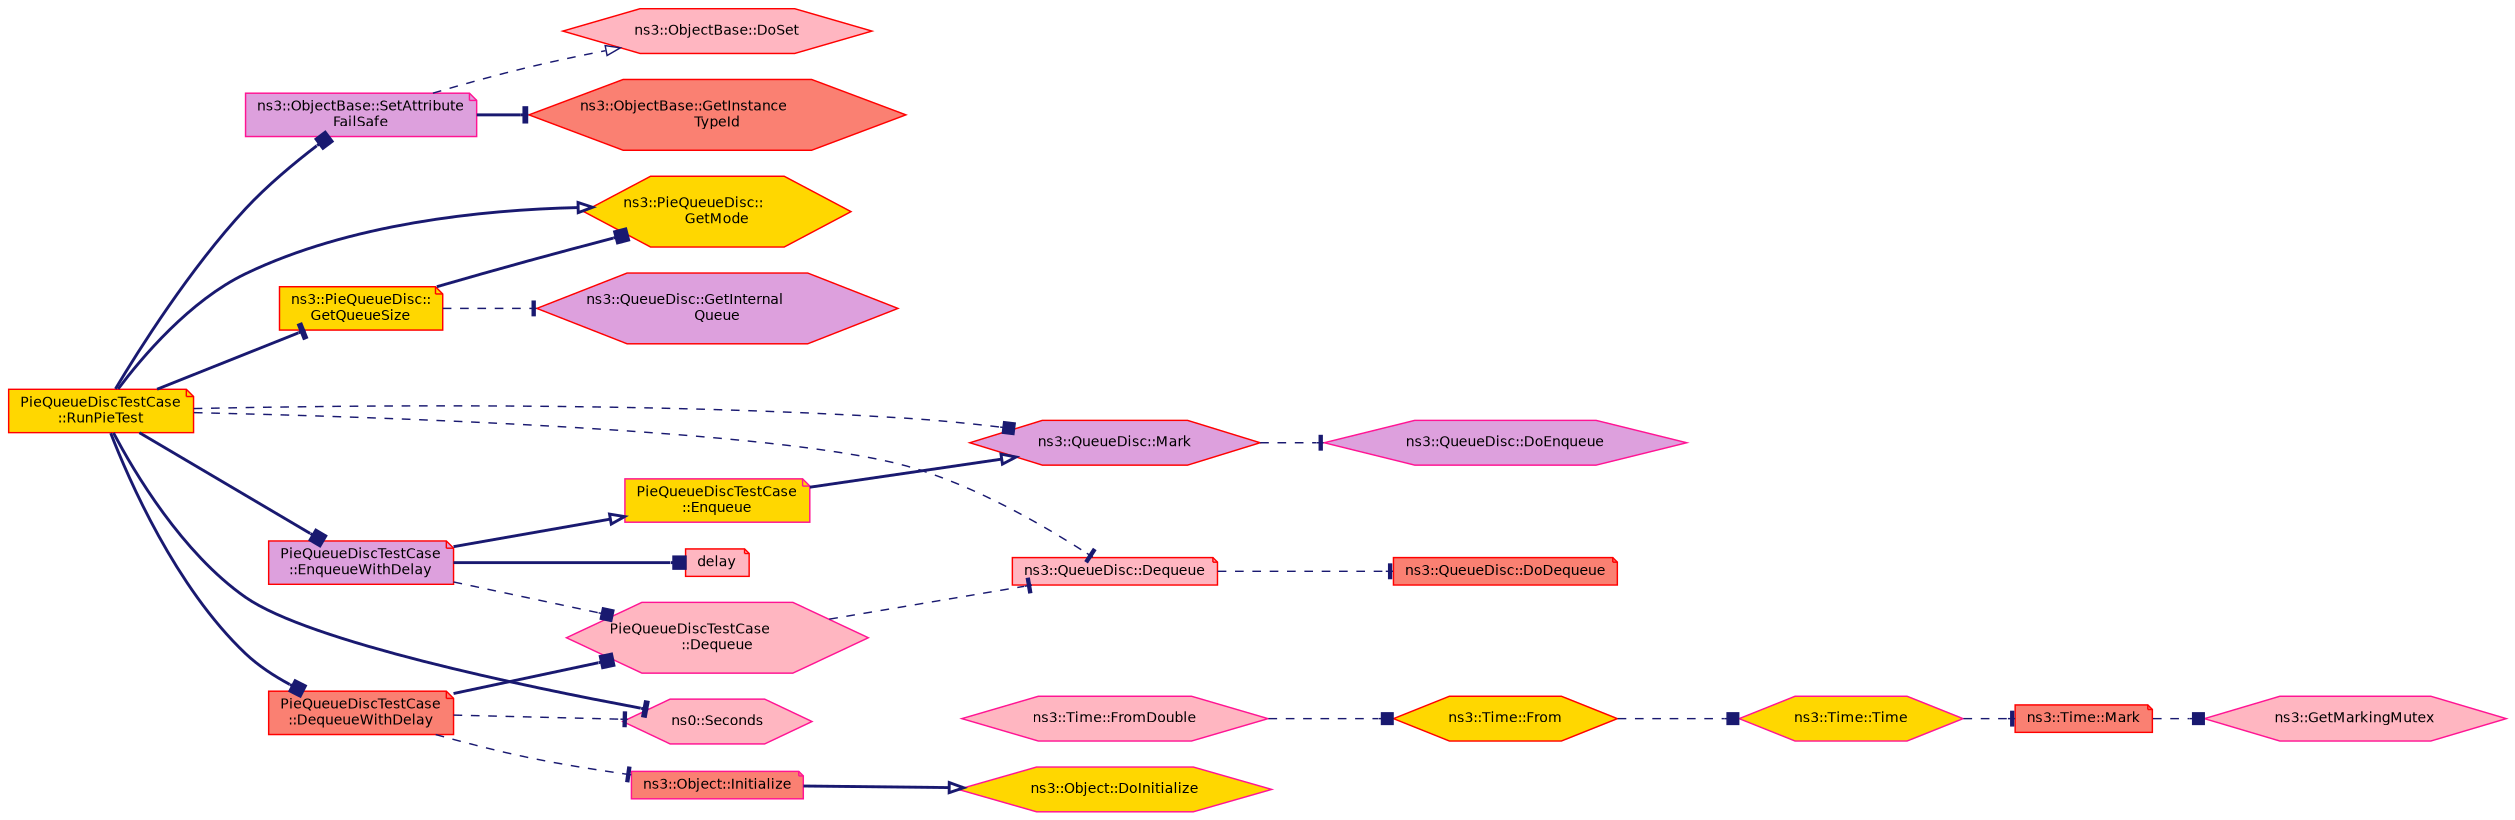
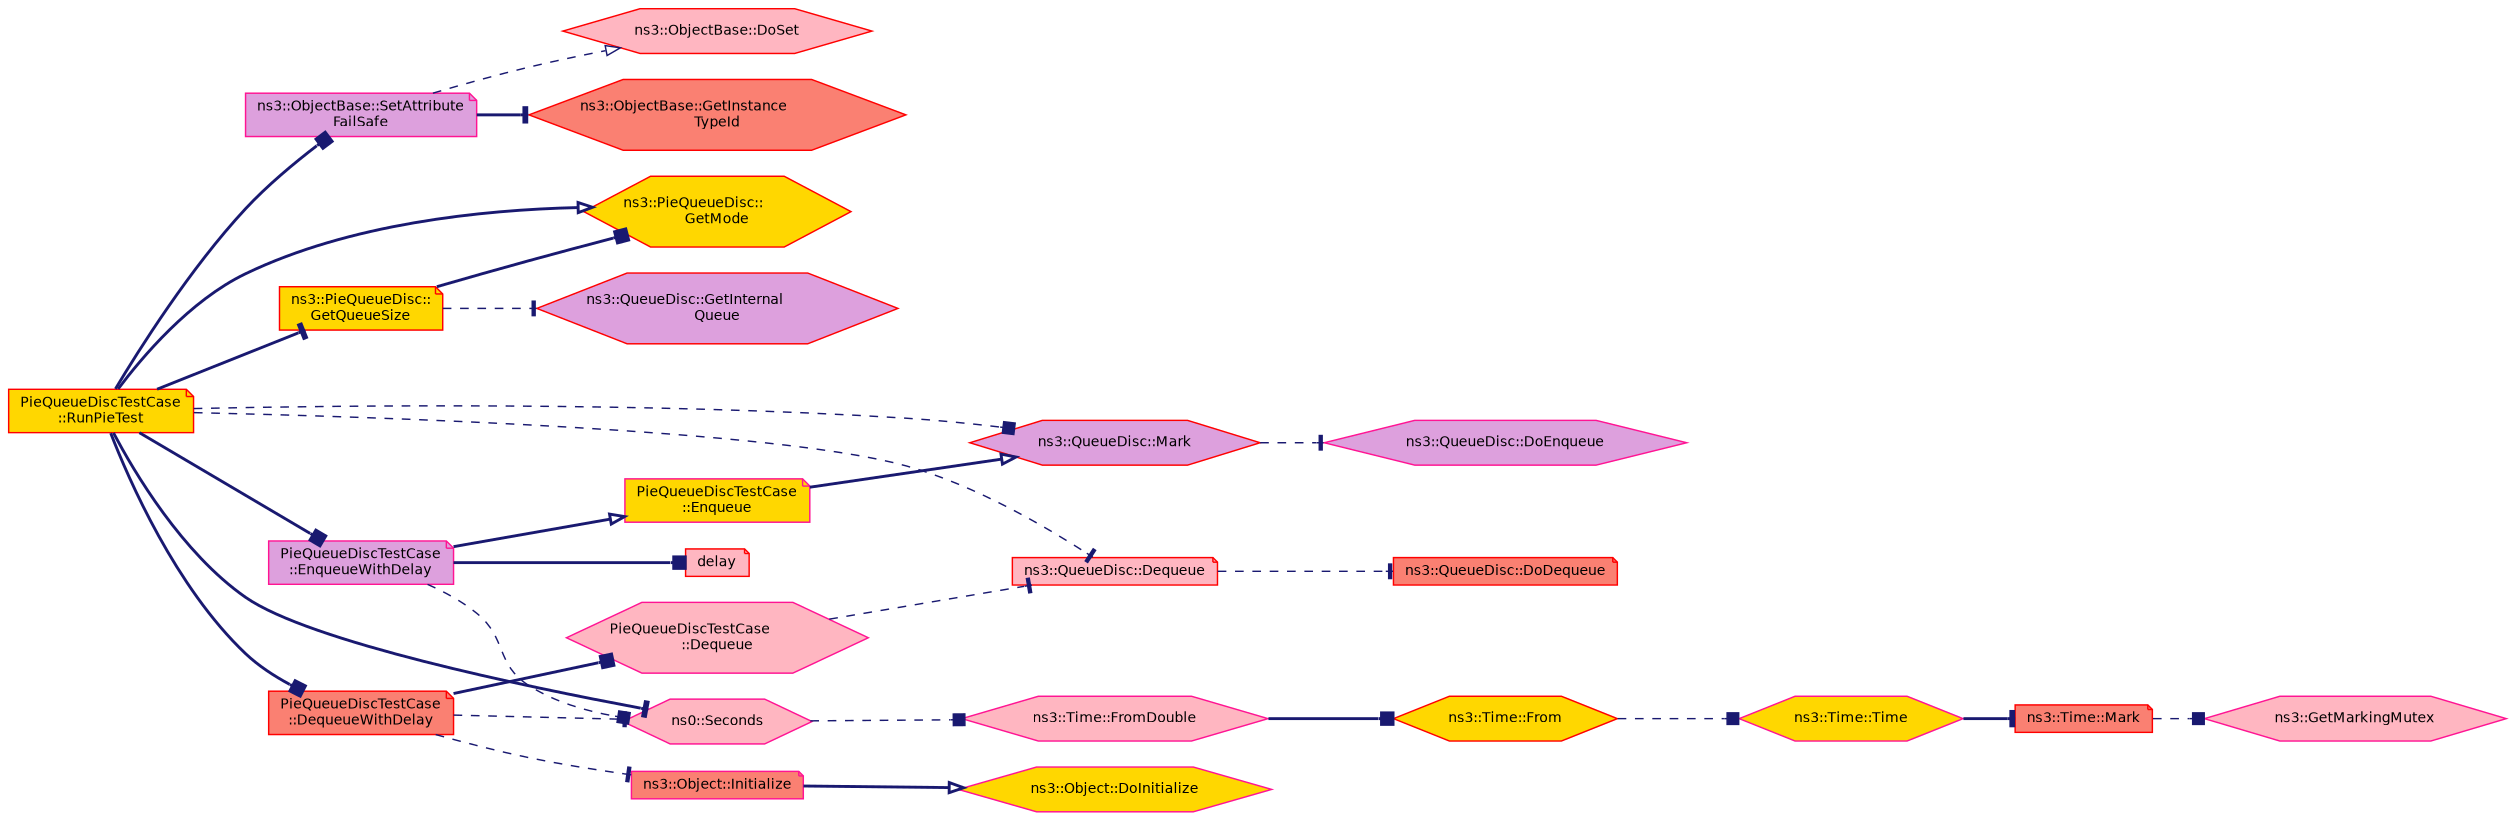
node "PieQueueDiscTestCase ::EnqueueWithDelay": color red -> deeppink
edge "PieQueueDiscTestCase ::EnqueueWithDelay" -> "PieQueueDiscTestCase ::Dequeue": now "PieQueueDiscTestCase ::EnqueueWithDelay" -> "ns0::Seconds"
edge "ns3::Time::FromDouble" -> "ns3::Time::From": style dashed -> bold
edge "ns3::Time::Time" -> "ns3::Time::Mark": style dashed -> bold
edge "ns0::Seconds" -> "ns3::Time::FromDouble": added
